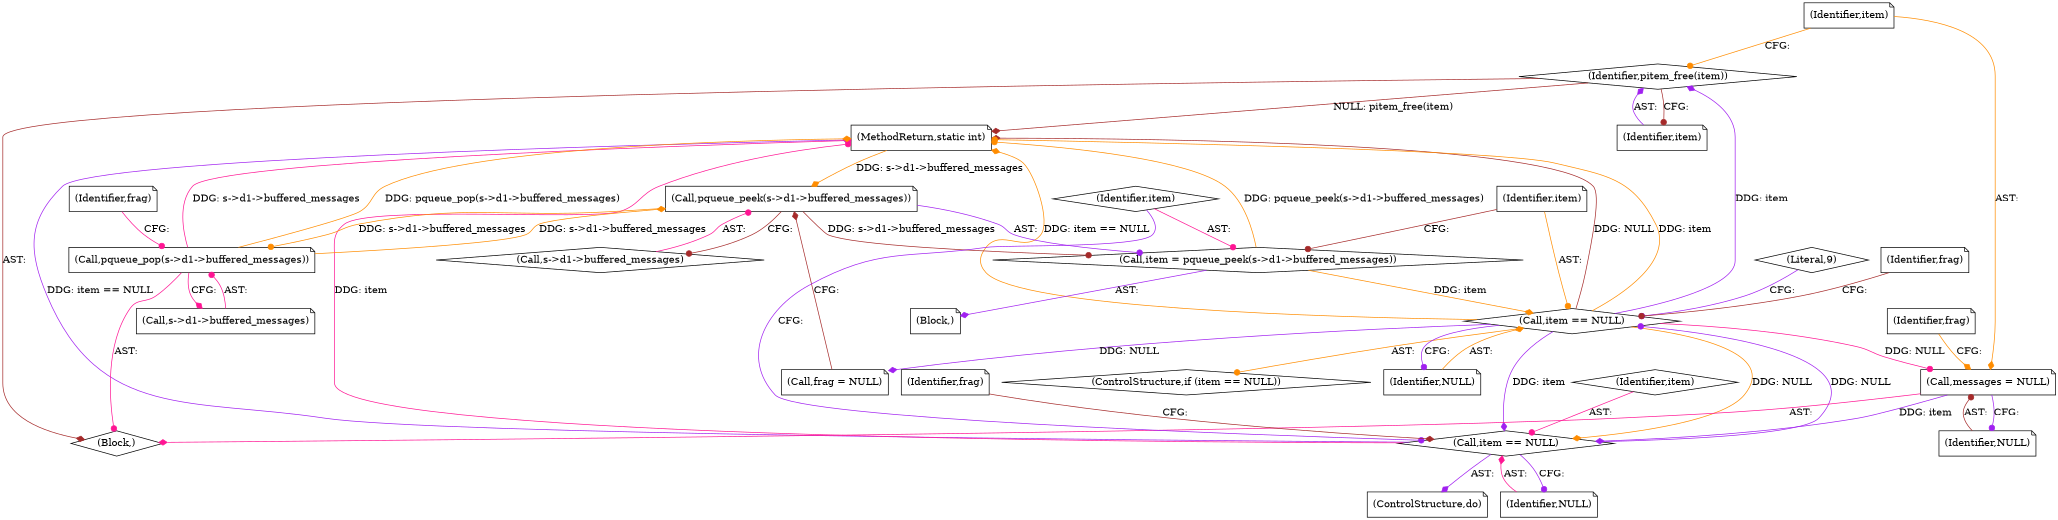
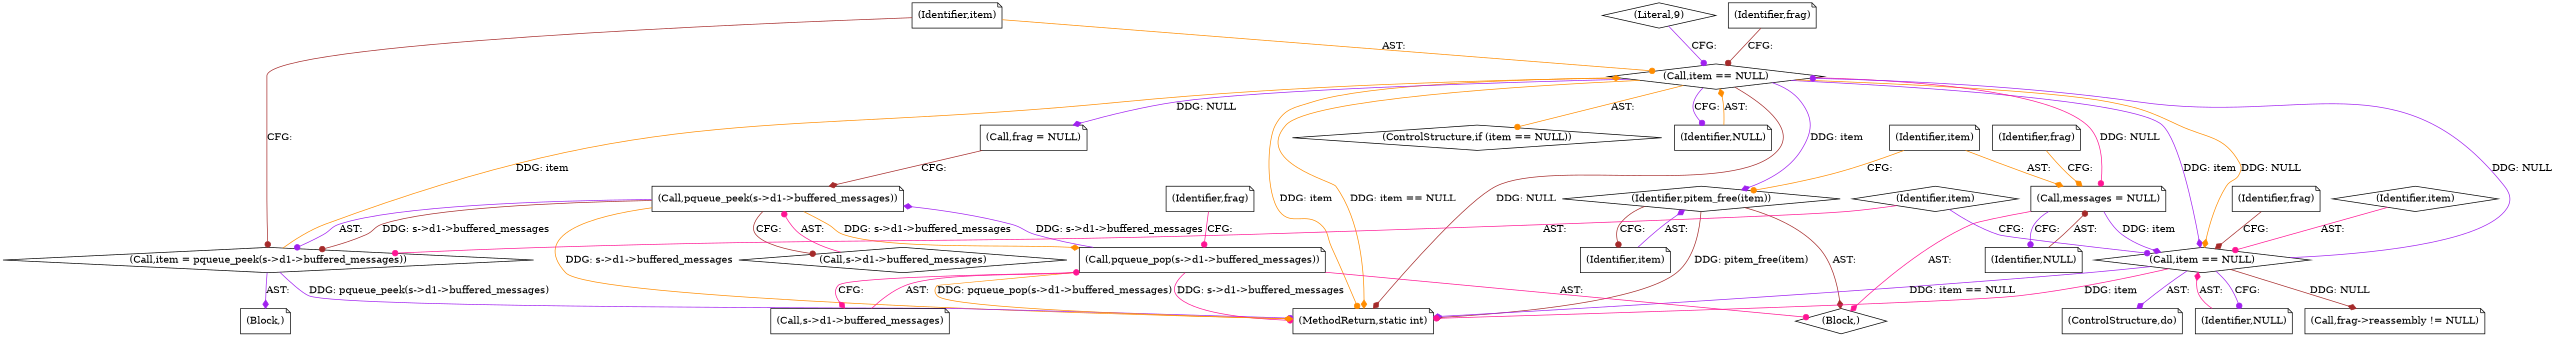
edge "(Identifier,pitem_free(item))" -> "(MethodReturn,static int)": label "NULL: pitem_free(item)" -> "DDG: pitem_free(item)"
edge "(Call,item = pqueue_peek(s->d1->buffered_messages))" -> "(MethodReturn,static int)": color darkorange -> purple
edge "(MethodReturn,static int)" -> "(Call,pqueue_peek(s->d1->buffered_messages))": reversed
edge "(Call,pqueue_peek(s->d1->buffered_messages))" -> "(Call,pqueue_pop(s->d1->buffered_messages))": arrowhead dot -> diamond
edge "(Call,pqueue_pop(s->d1->buffered_messages))" -> "(Call,pqueue_peek(s->d1->buffered_messages))": color darkorange -> purple
node "(Call,frag->reassembly != NULL)": added
